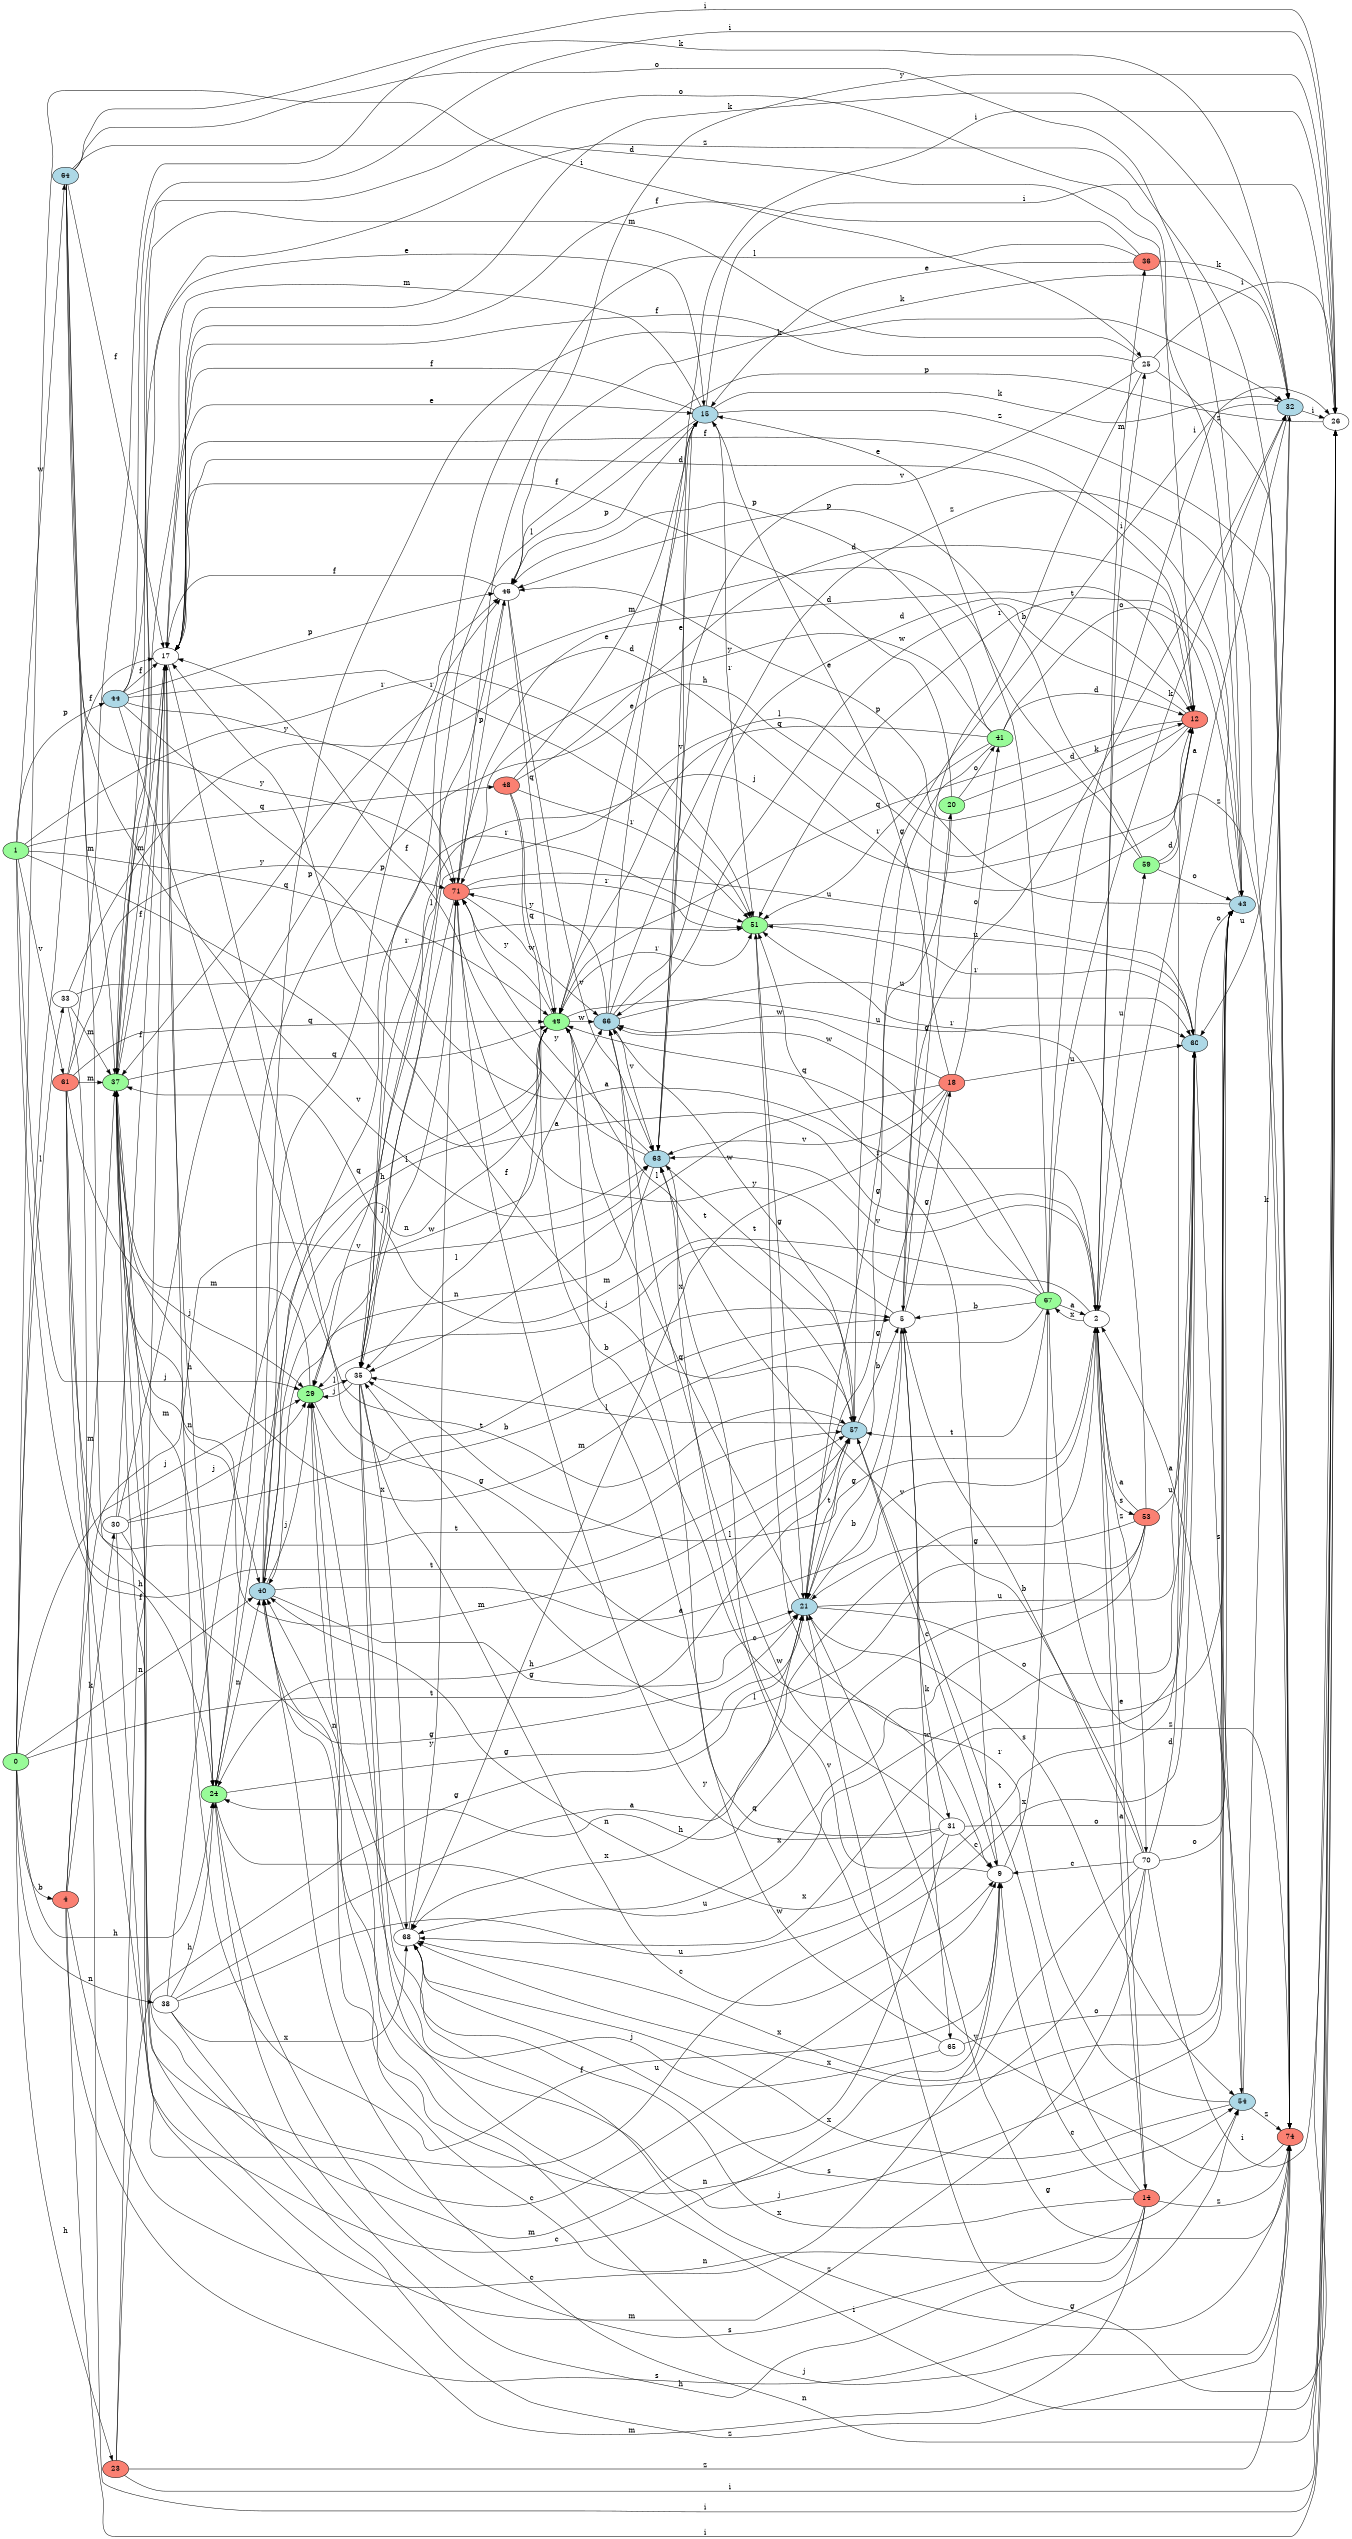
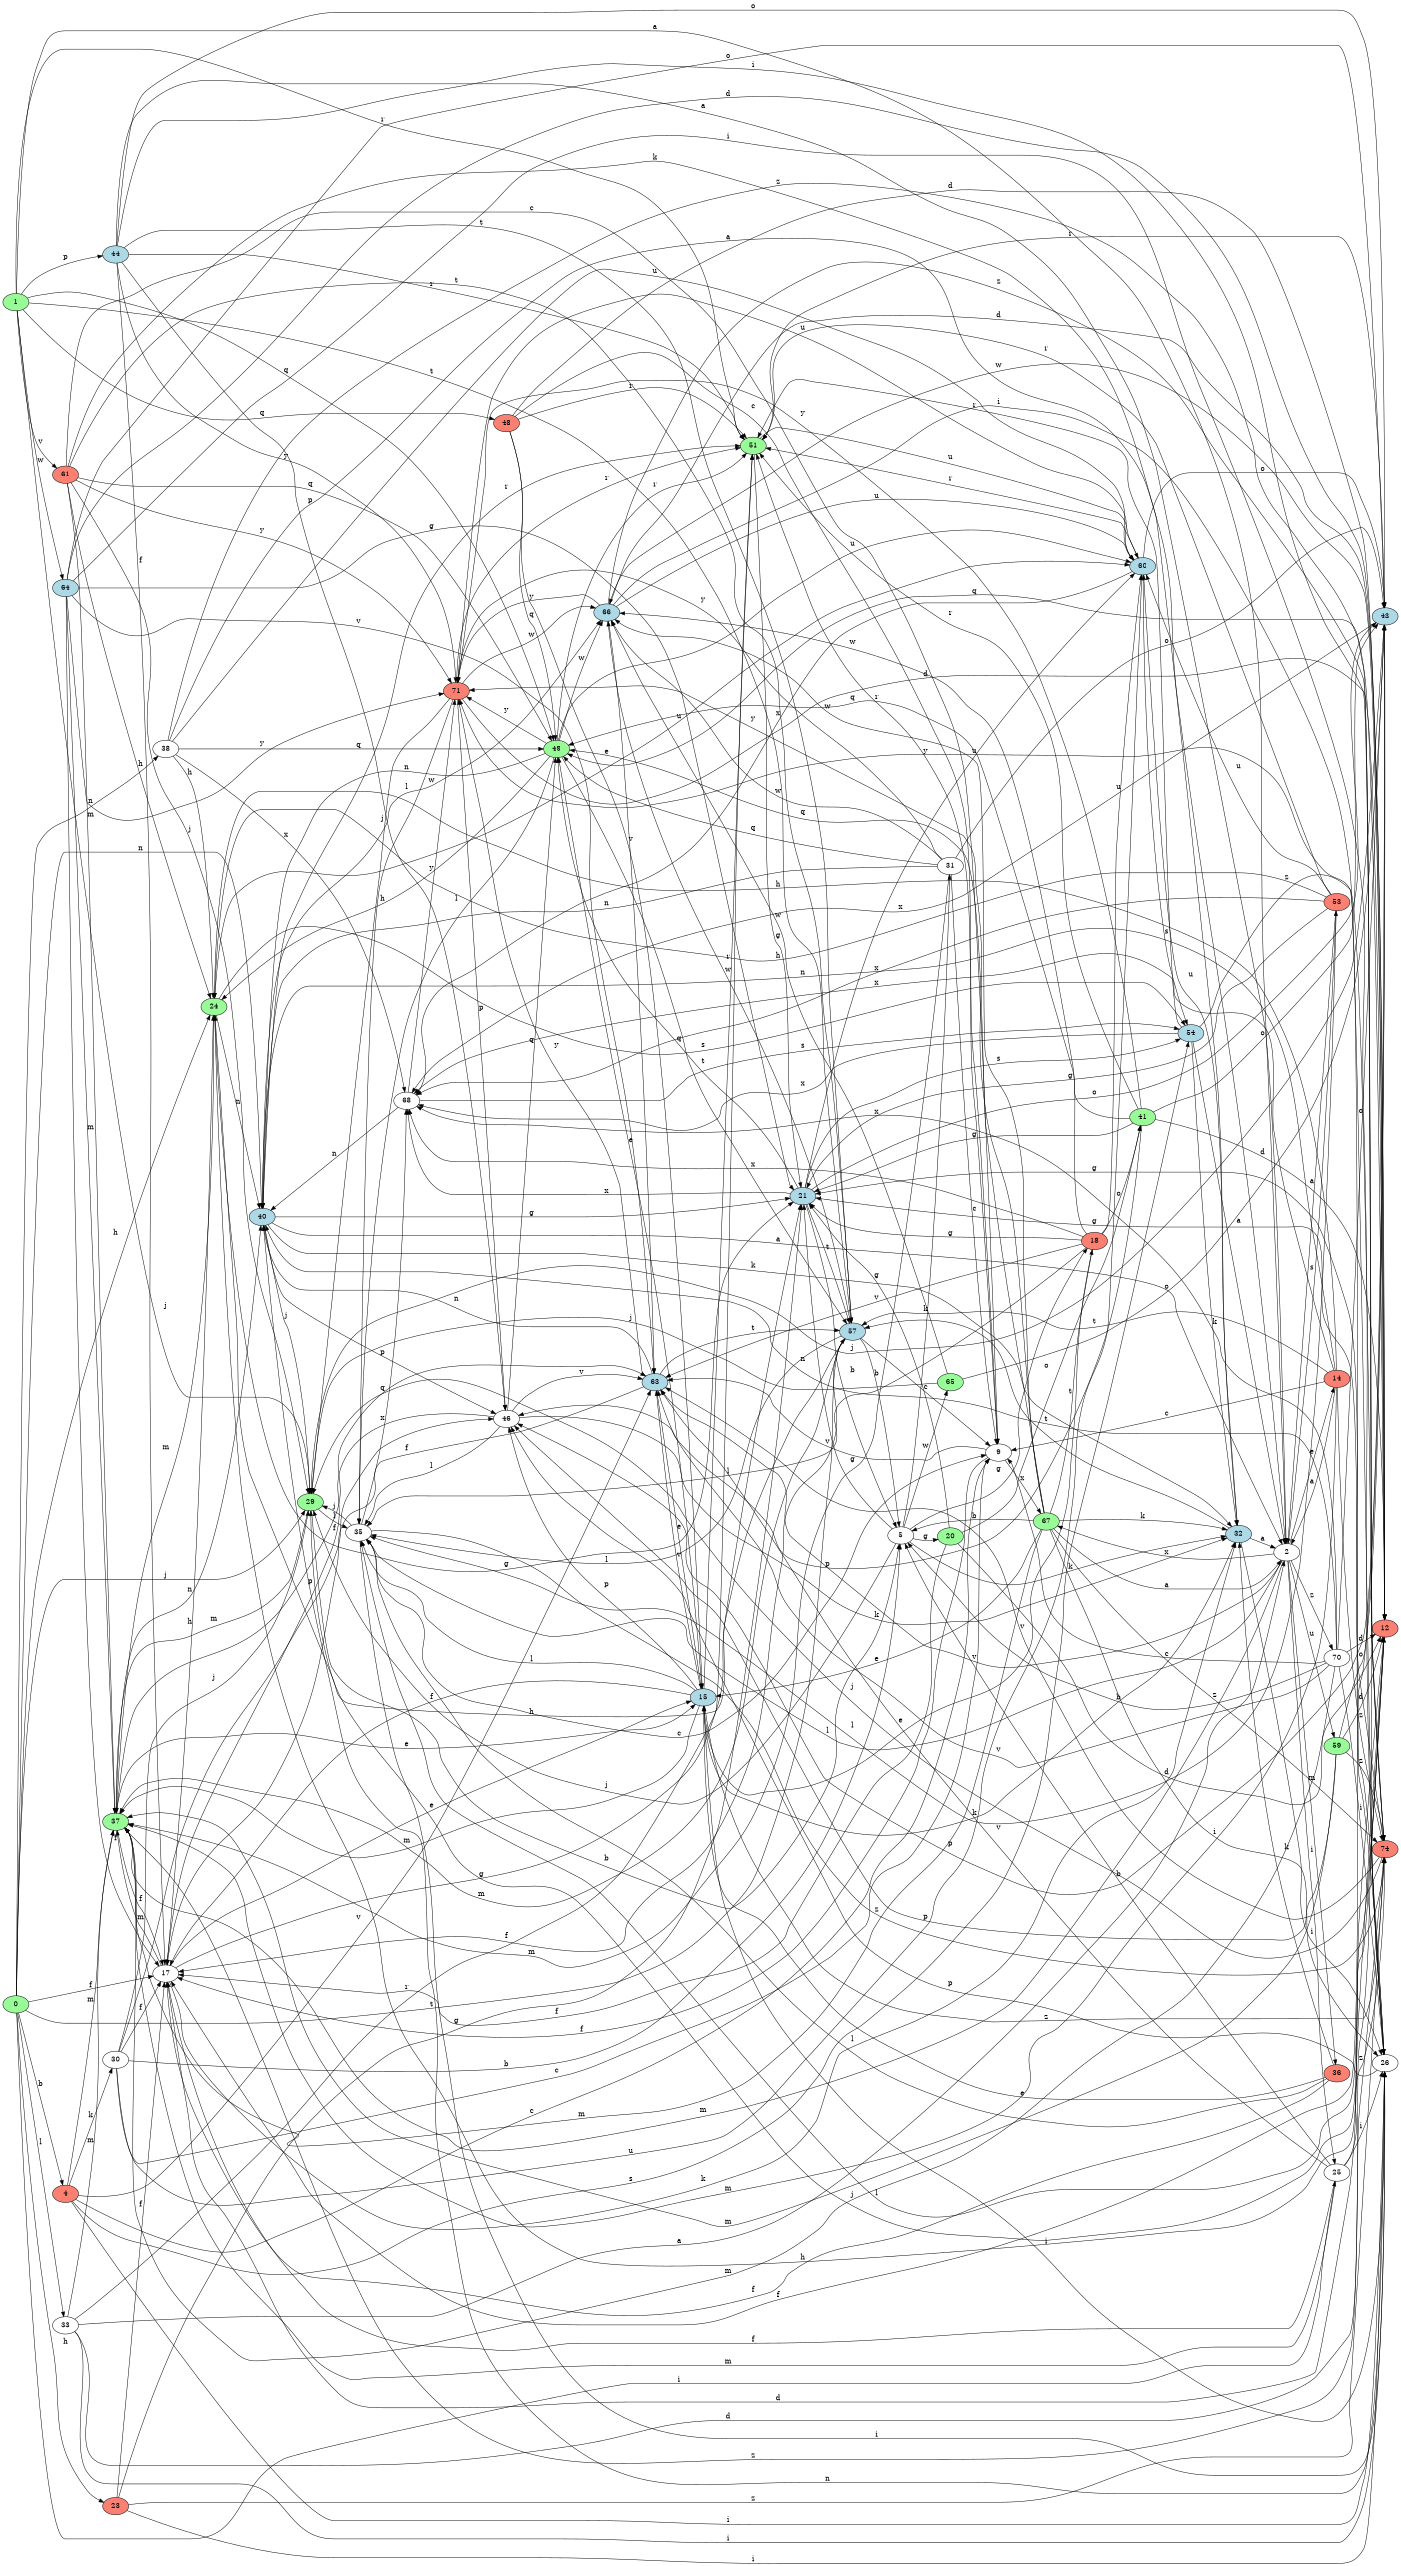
edge "37" -> "49": now "37" -> "63"
edge "67" -> "57": now "67" -> "18"
node "65": fillcolor white -> palegreen
edge "33" -> "2": added, label "a"
